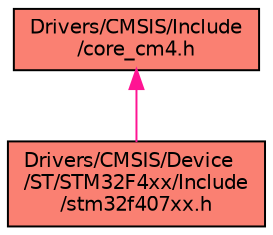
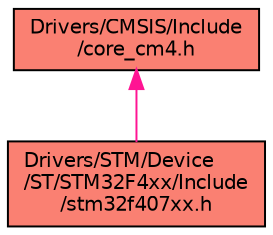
node "Drivers/CMSIS/Device /ST/STM32F4xx/Include /stm32f407xx.h": label "Drivers/CMSIS/Device /ST/STM32F4xx/Include /stm32f407xx.h" -> "Drivers/STM/Device /ST/STM32F4xx/Include /stm32f407xx.h"
